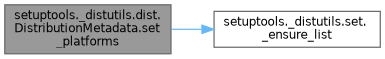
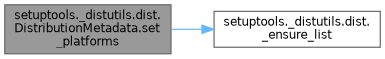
node "setuptools._distutils.set. _ensure_list": label "setuptools._distutils.set. _ensure_list" -> "setuptools._distutils.dist. _ensure_list"
